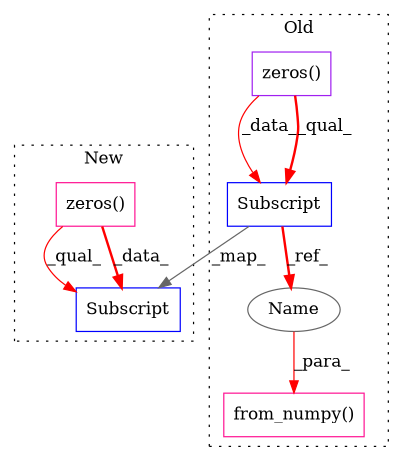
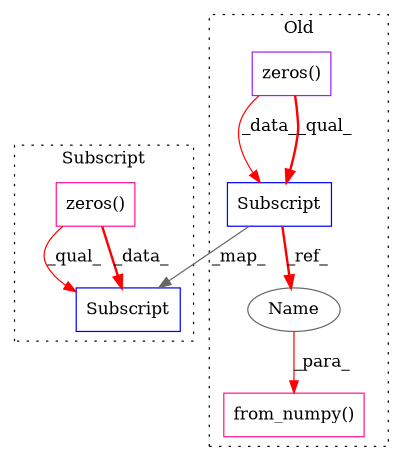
cluster "New": label "New" -> "Subscript"
